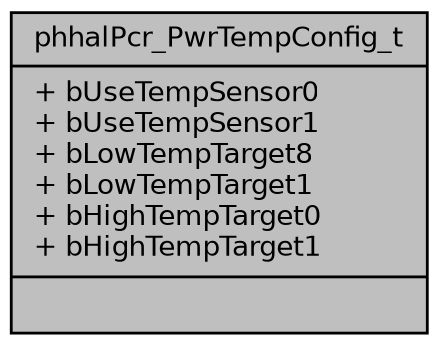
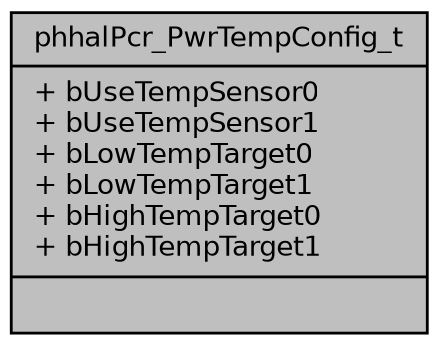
node "phhalPcr_PwrTempConfig_t": text "+ bLowTempTarget8" -> "+ bLowTempTarget0"
